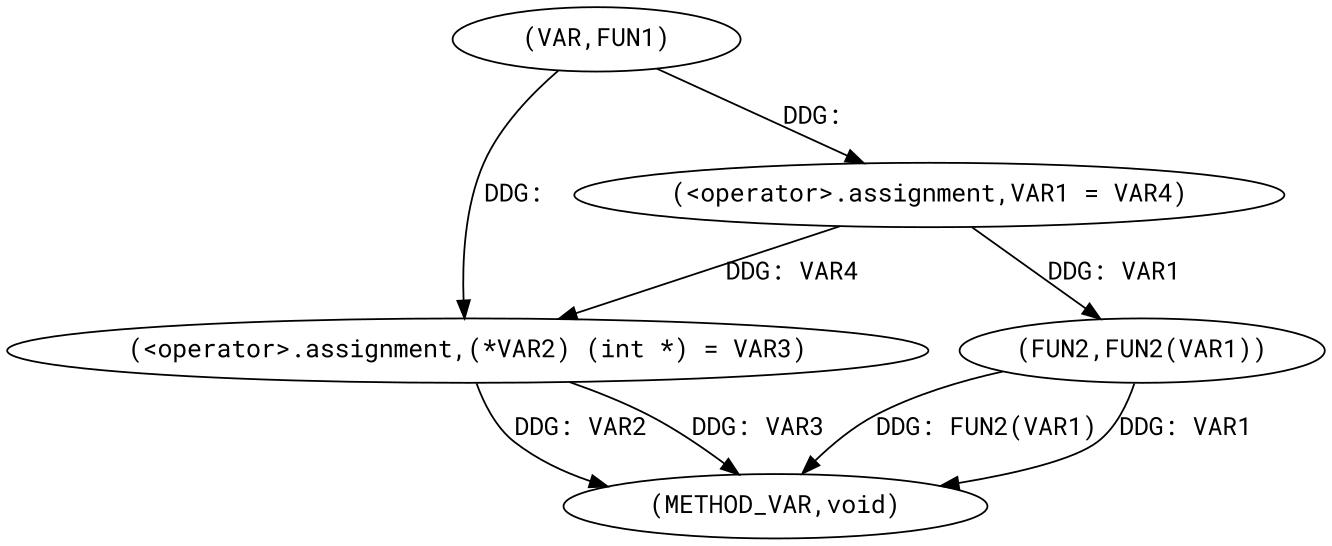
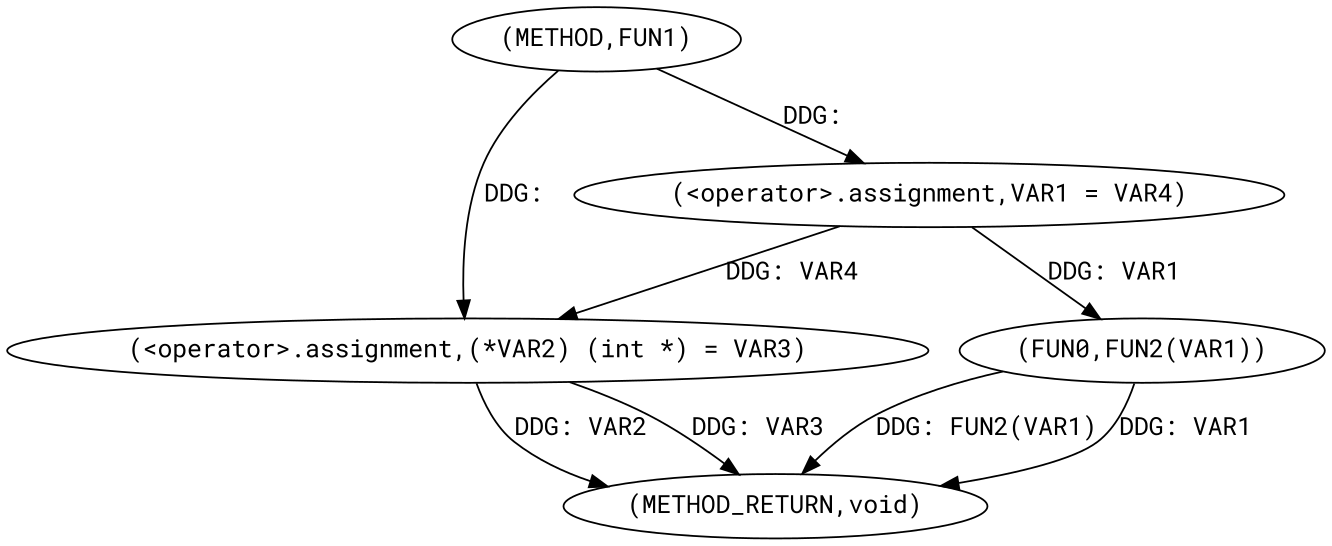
node "(VAR,FUN1)": label "(VAR,FUN1)" -> "(METHOD,FUN1)"
node "(FUN2,FUN2(VAR1))": label "(FUN2,FUN2(VAR1))" -> "(FUN0,FUN2(VAR1))"
node "(METHOD_VAR,void)": label "(METHOD_VAR,void)" -> "(METHOD_RETURN,void)"
